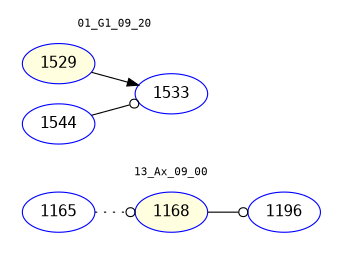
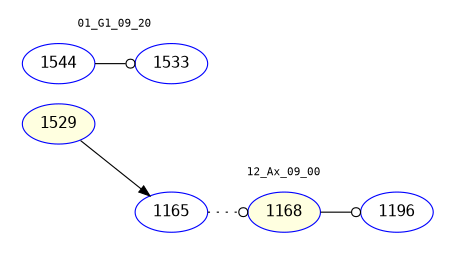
edge "1529" -> "1533": now "1529" -> "1165"
cluster "13_Ax_09_00": label "13_Ax_09_00" -> "12_Ax_09_00"
